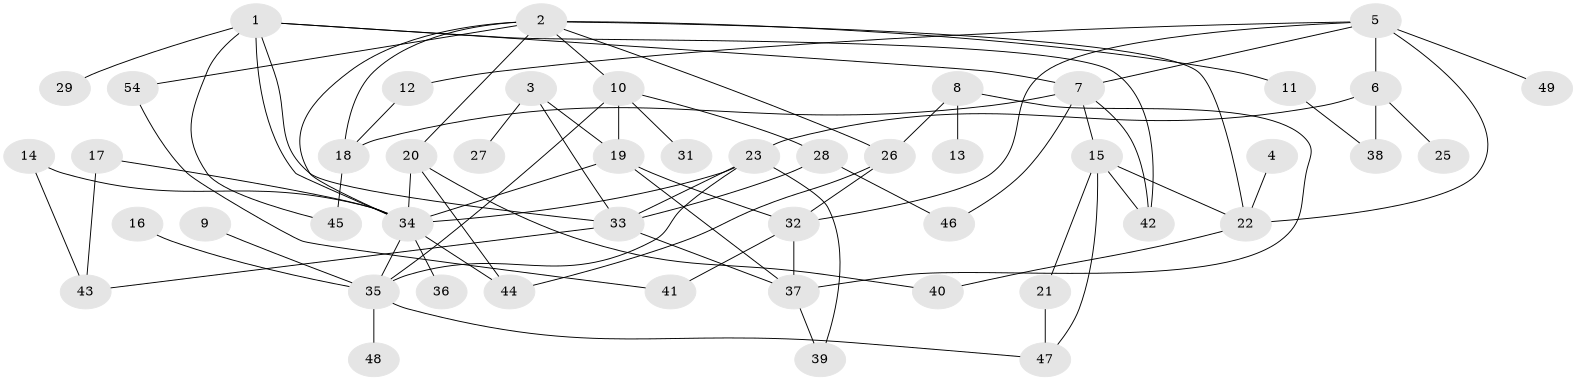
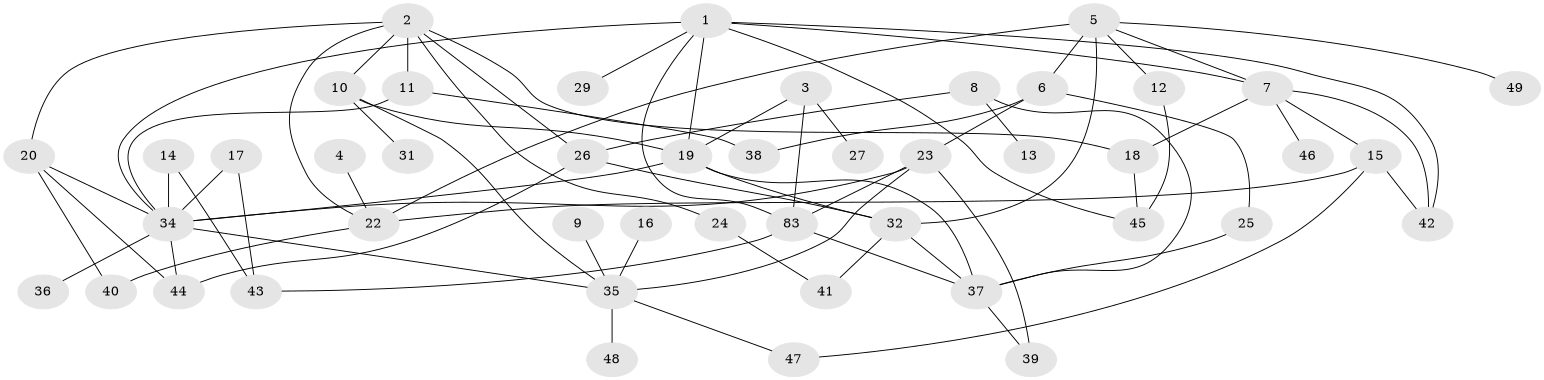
edge "2" -- "34": now "11" -- "34"
edge "1" -- "19": added
node "54": label "54" -> "24"
edge "12" -- "18": now "12" -- "45"
node "28": removed
node "33": label "33" -> "83"
edge "25" -- "37": added
node "21": removed
